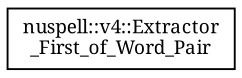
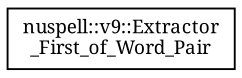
node "nuspell::v4::Extractor _First_of_Word_Pair": label "nuspell::v4::Extractor _First_of_Word_Pair" -> "nuspell::v9::Extractor _First_of_Word_Pair"
